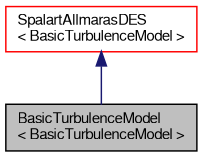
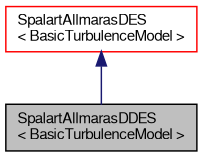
node "BasicTurbulenceModel < BasicTurbulenceModel >": label "BasicTurbulenceModel < BasicTurbulenceModel >" -> "SpalartAllmarasDDES < BasicTurbulenceModel >"
